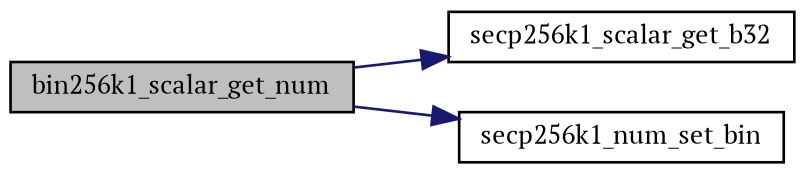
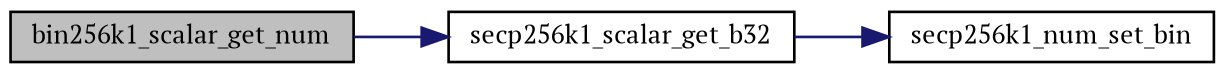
edge "bin256k1_scalar_get_num" -> "secp256k1_num_set_bin": now "secp256k1_scalar_get_b32" -> "secp256k1_num_set_bin"
